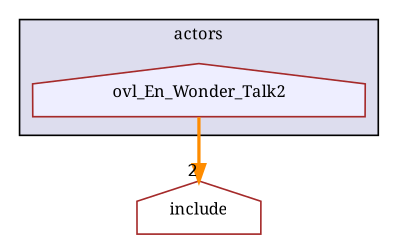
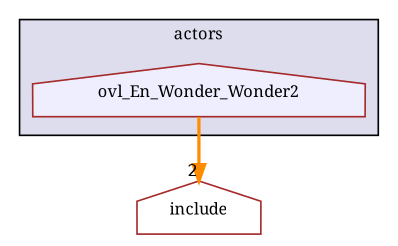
node "ovl_En_Wonder_Talk2": label "ovl_En_Wonder_Talk2" -> "ovl_En_Wonder_Wonder2"
